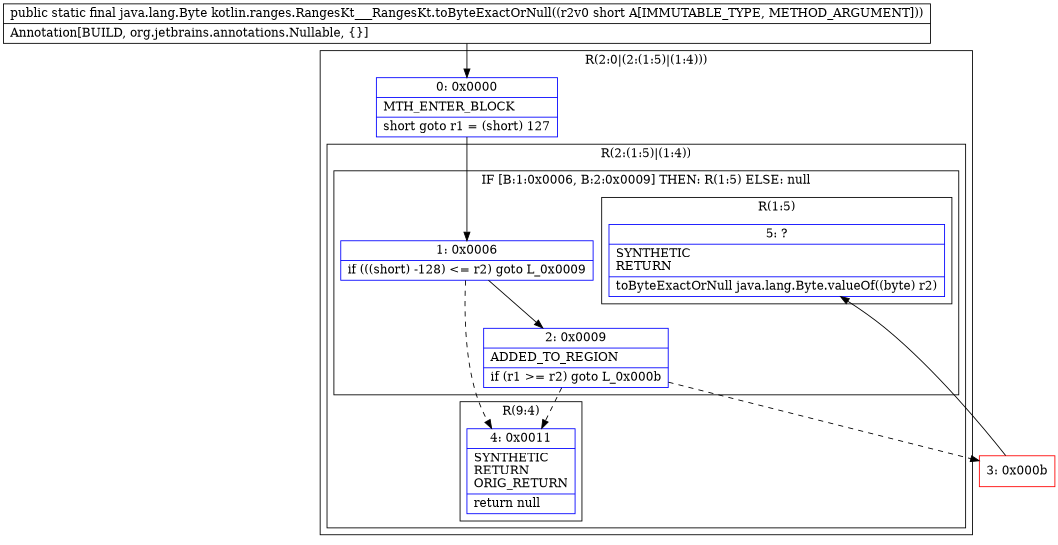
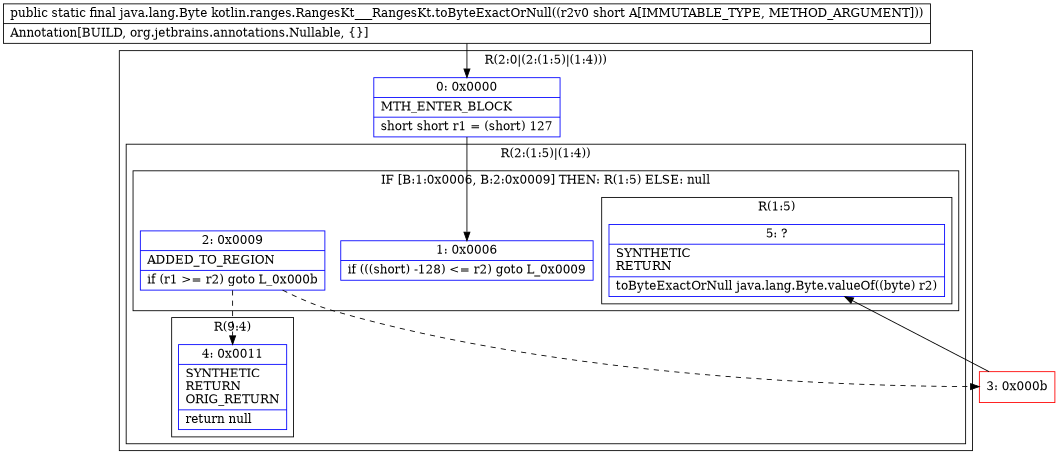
node "0: 0x0000": text "short goto r1 = (short) 127" -> "short short r1 = (short) 127"
edge "1: 0x0006" -> "2: 0x0009": removed
edge "1: 0x0006" -> "4: 0x0011": removed
